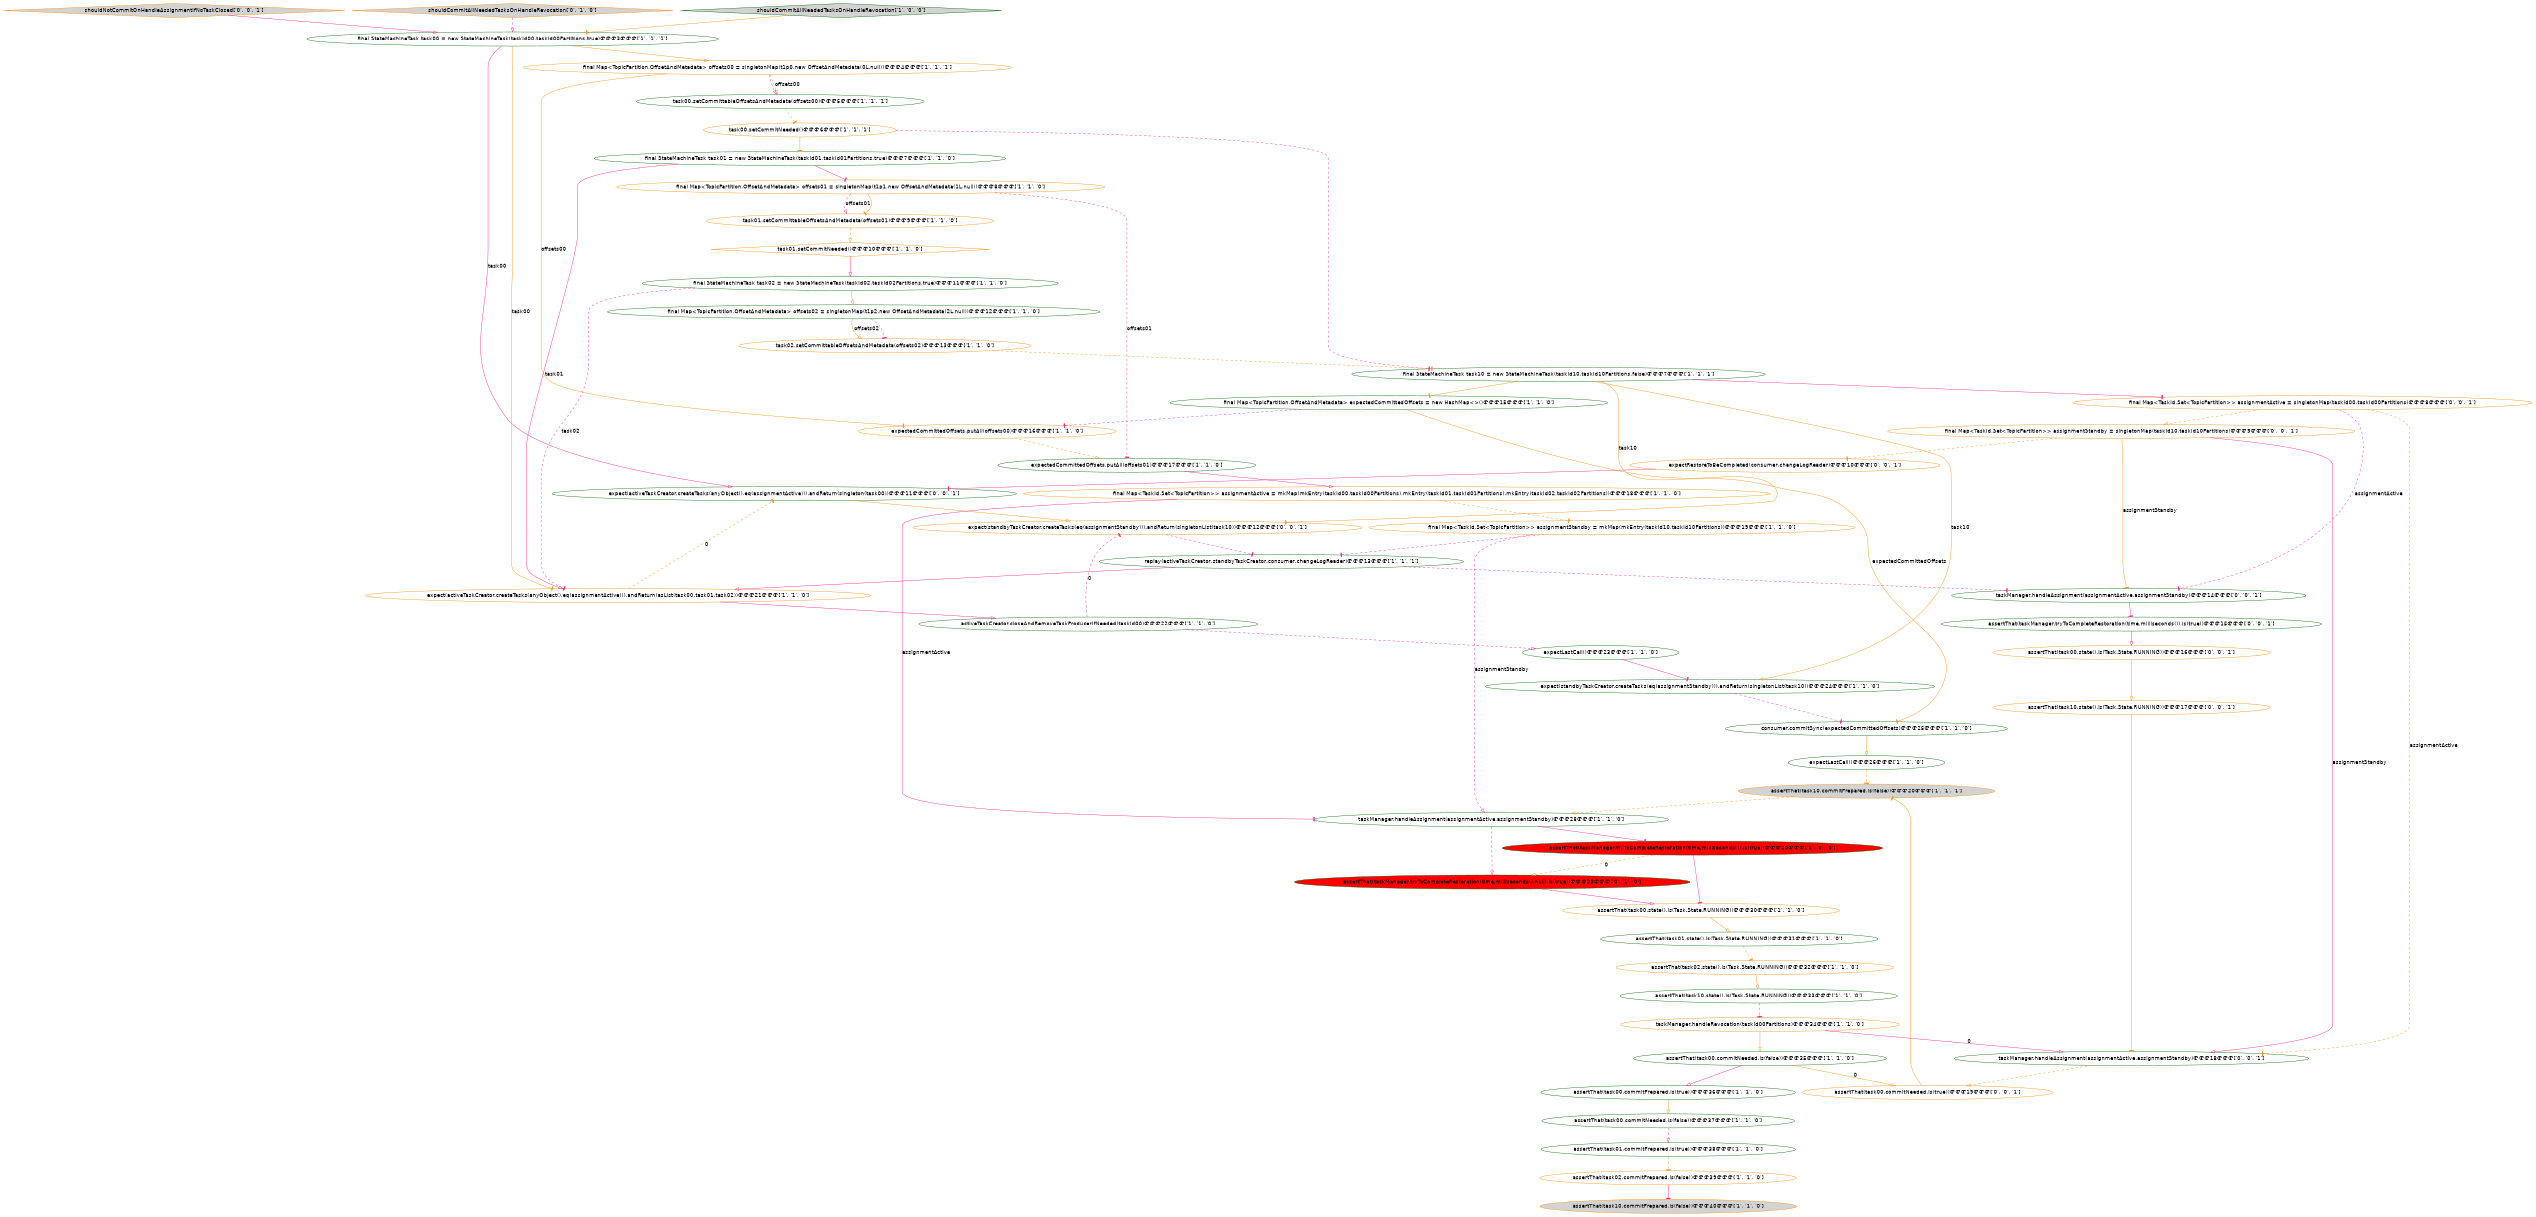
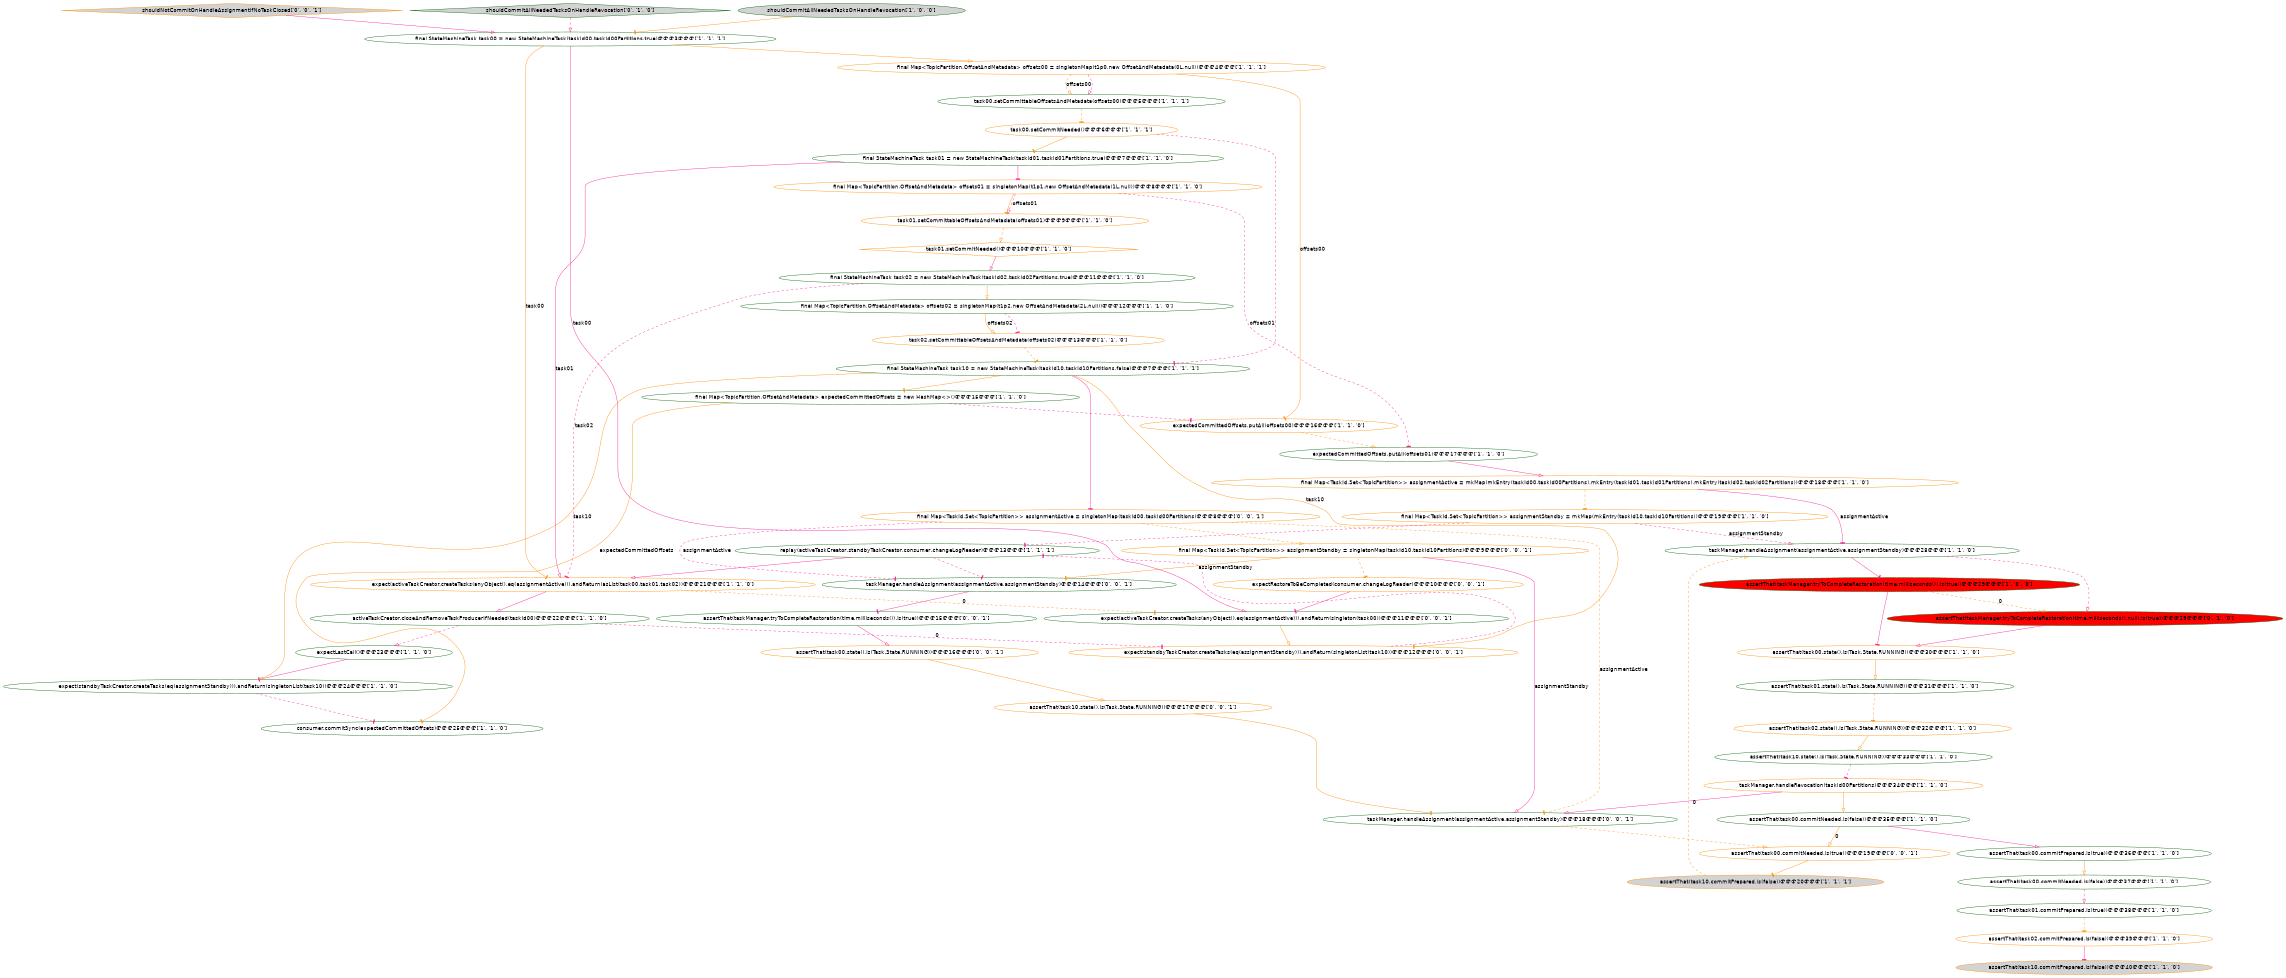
node "shouldCommitAllNeededTasksOnHandleRevocation['0', '1', '0']": color darkorange -> darkgreen
node "shouldCommitAllNeededTasksOnHandleRevocation['1', '0', '0']": shape diamond -> ellipse
node "expectLastCall()@@@26@@@['1', '1', '0']": removed
